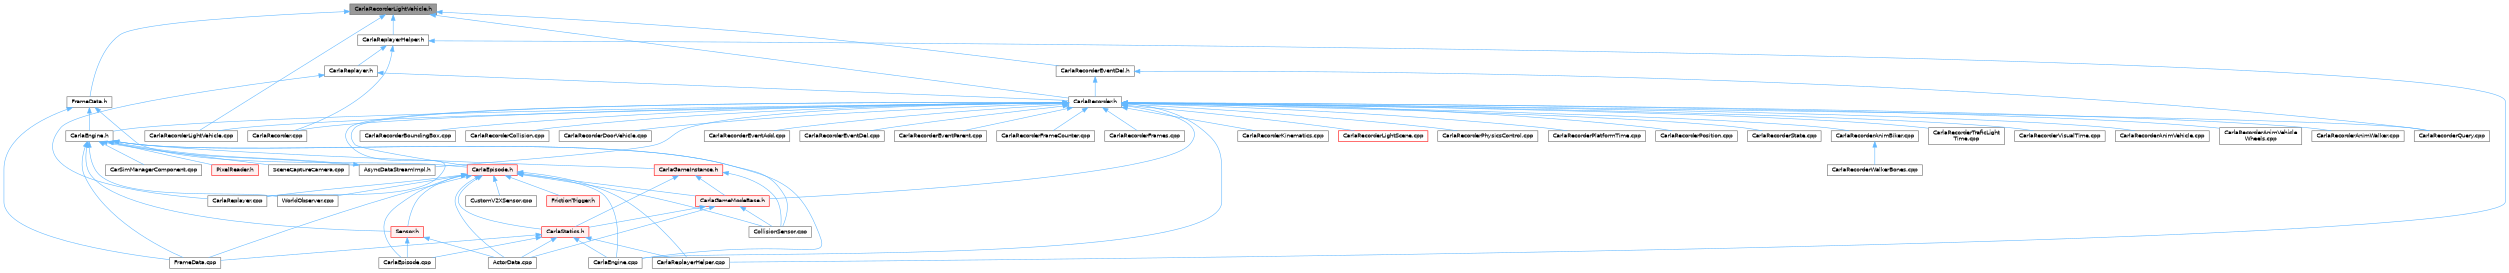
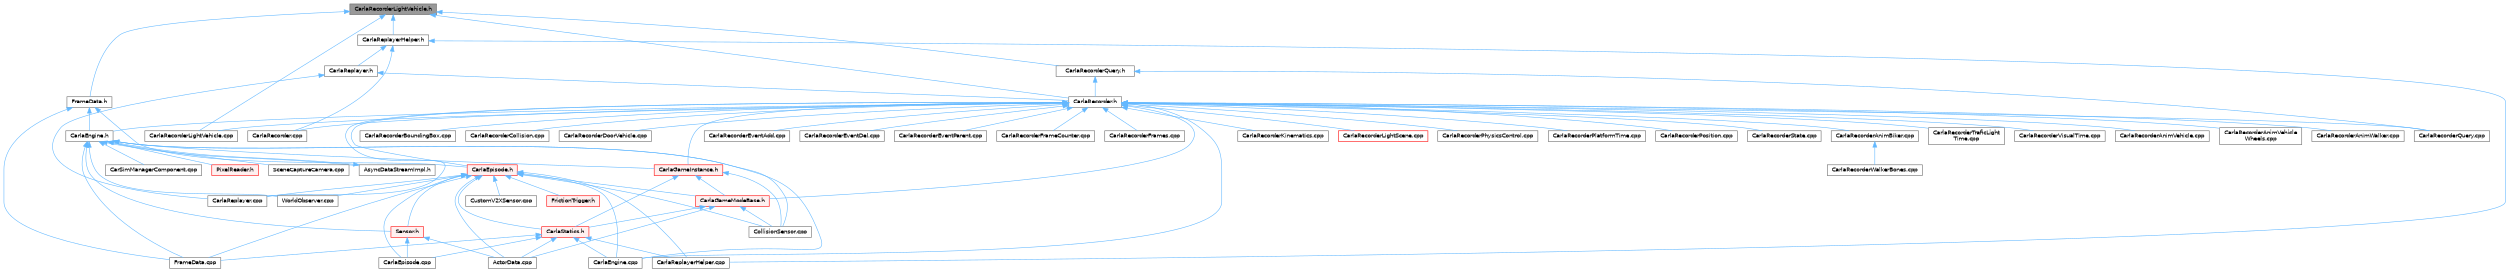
node "CarlaRecorderEventDel.h": label "CarlaRecorderEventDel.h" -> "CarlaRecorderQuery.h"
edge "AsyncDataStreamImpl.h" -> "CarlaRecorder.h": now "CarlaGameInstance.h" -> "CarlaRecorder.h"
